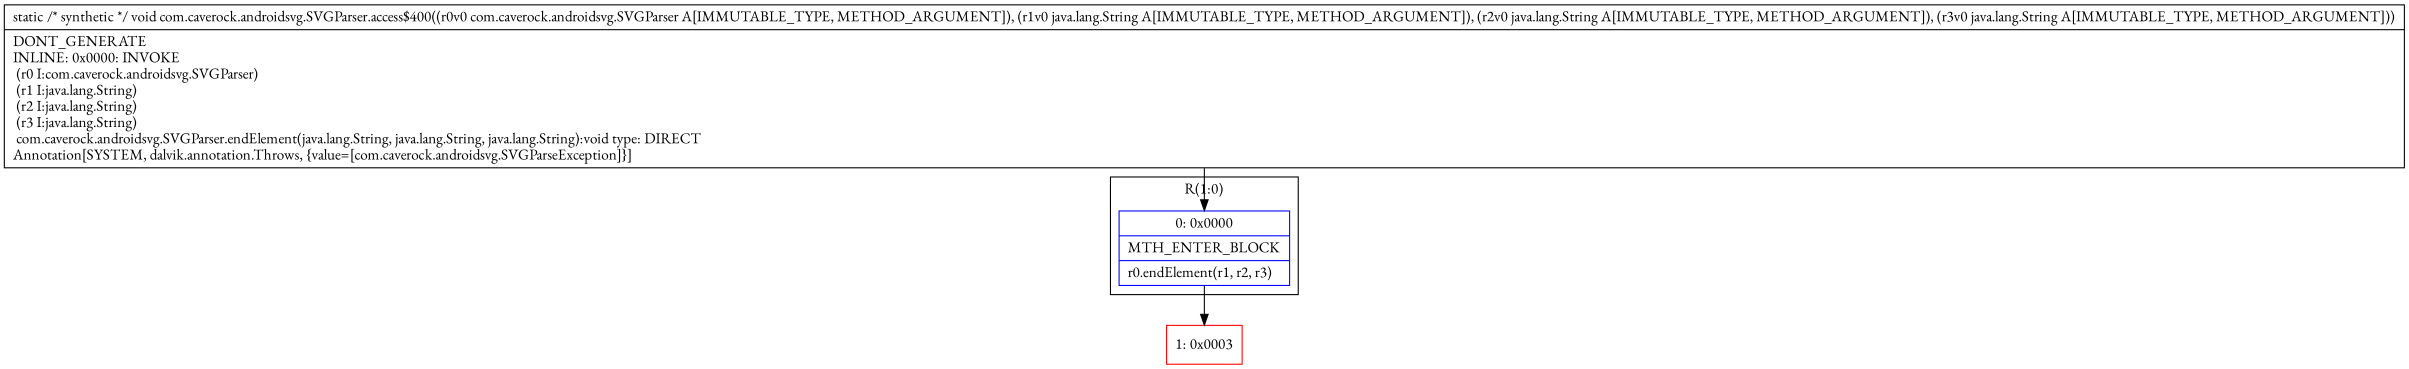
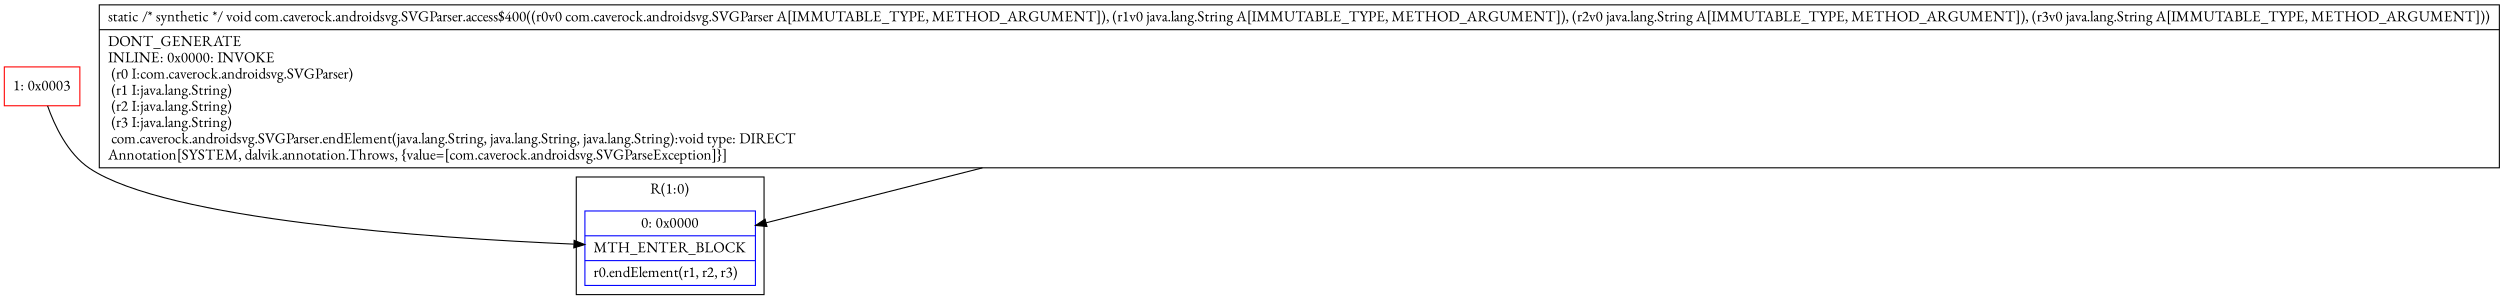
edge "0: 0x0000" -> "1: 0x0003": reversed
